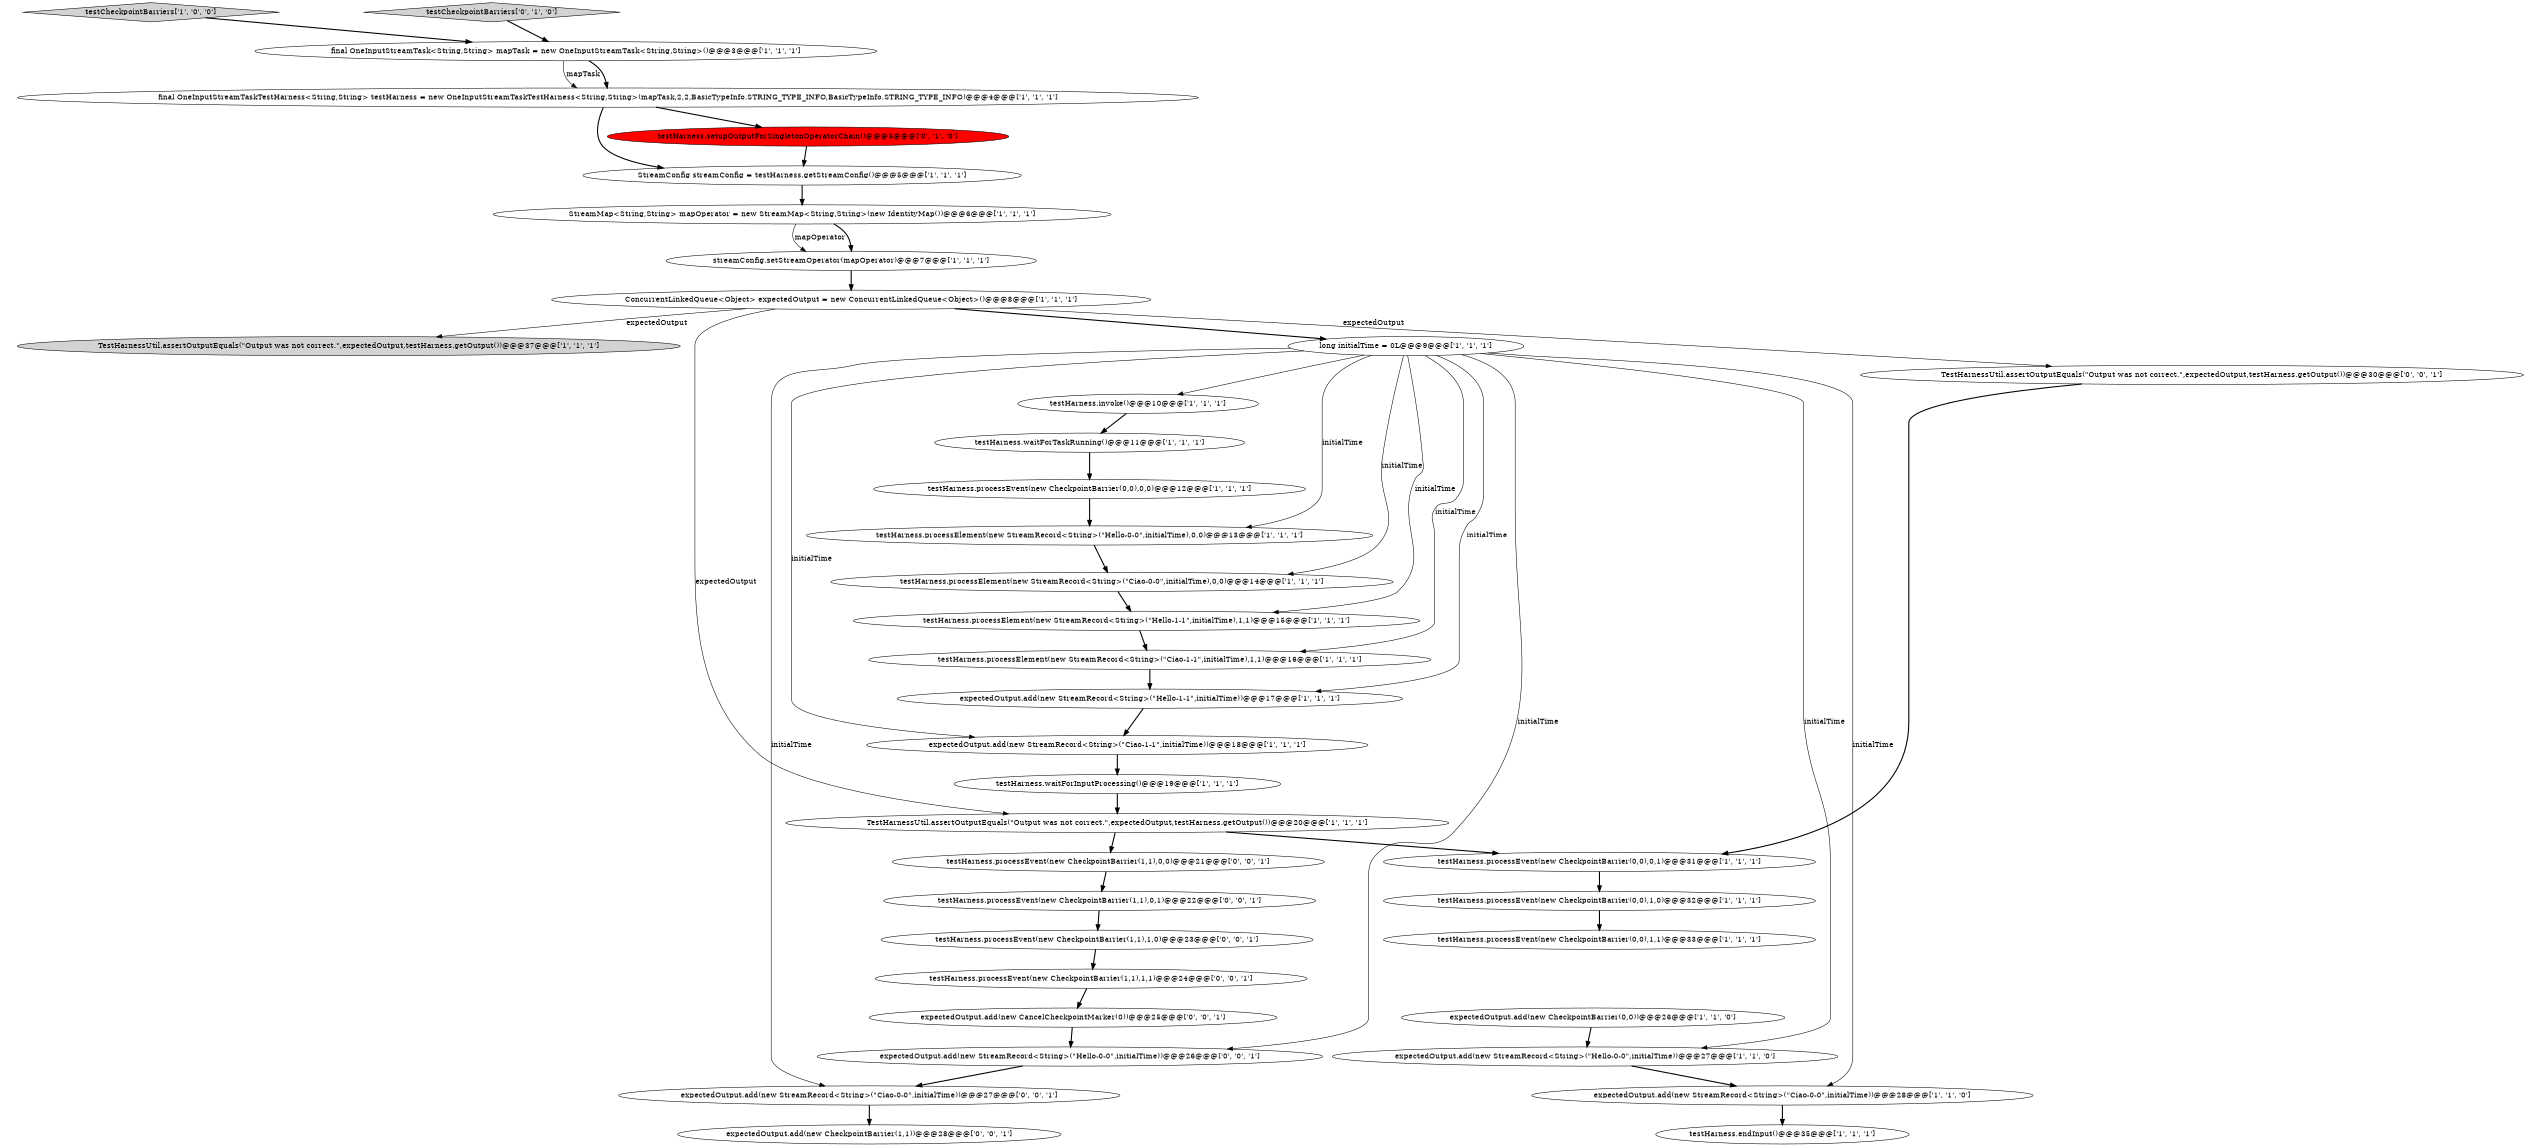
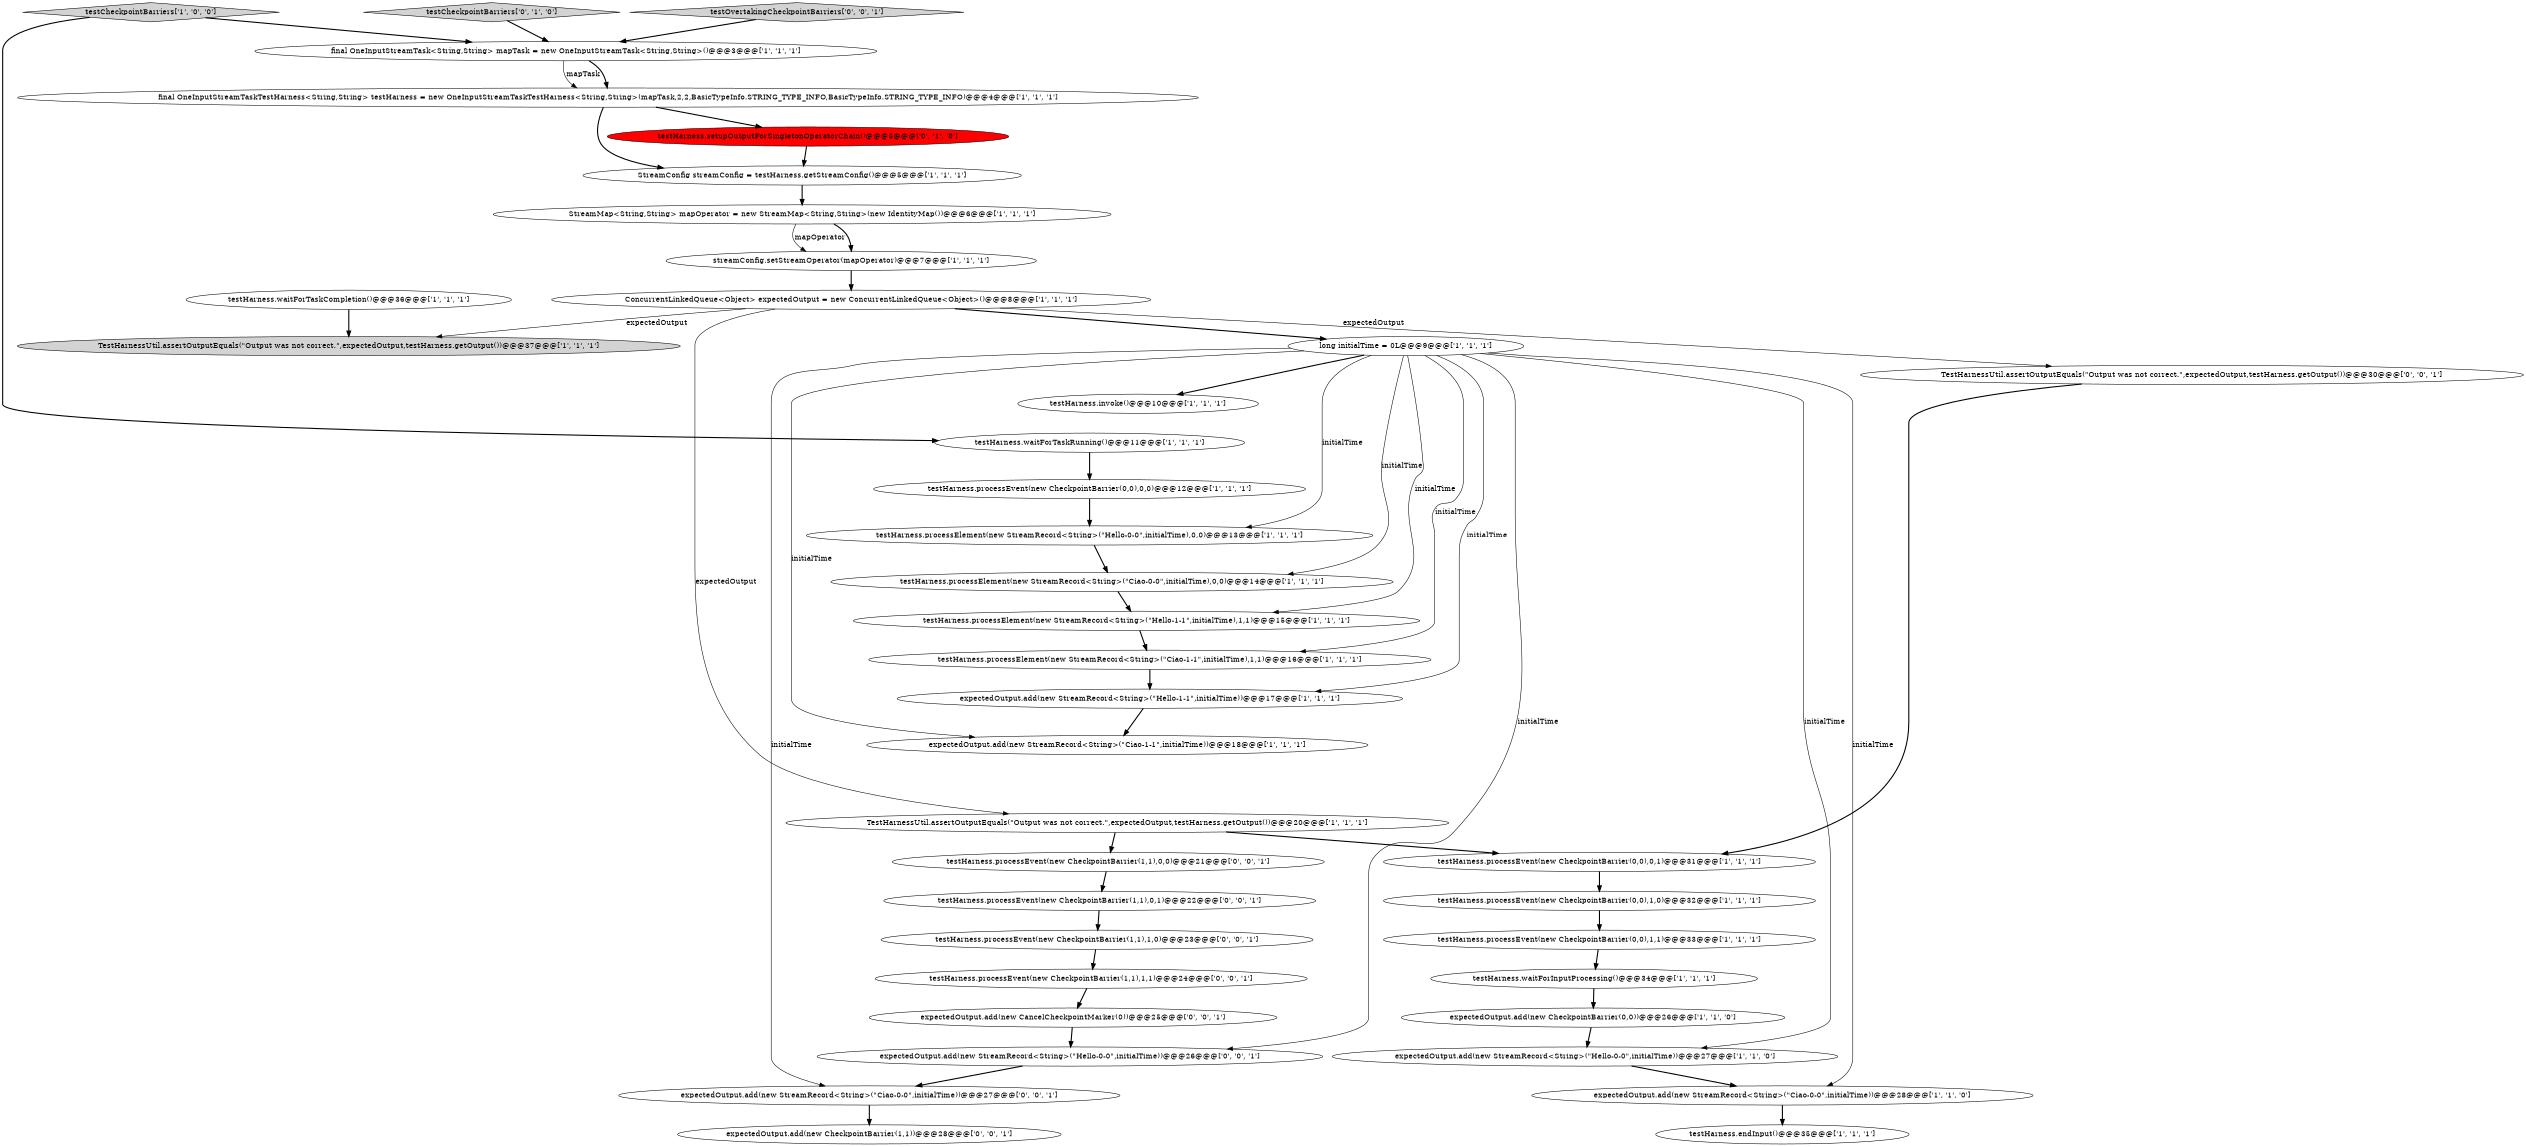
node "testOvertakingCheckpointBarriers['0', '0', '1']": added
node "testHarness.waitForTaskCompletion()@@@36@@@['1', '1', '1']": added
edge "long initialTime = 0L@@@9@@@['1', '1', '1']" -> "testHarness.invoke()@@@10@@@['1', '1', '1']": style solid -> bold
edge "testHarness.invoke()@@@10@@@['1', '1', '1']" -> "testHarness.waitForTaskRunning()@@@11@@@['1', '1', '1']": now "testCheckpointBarriers['1', '0', '0']" -> "testHarness.waitForTaskRunning()@@@11@@@['1', '1', '1']"
node "testHarness.waitForInputProcessing()@@@19@@@['1', '1', '1']": removed
node "testHarness.waitForInputProcessing()@@@34@@@['1', '1', '1']": added
